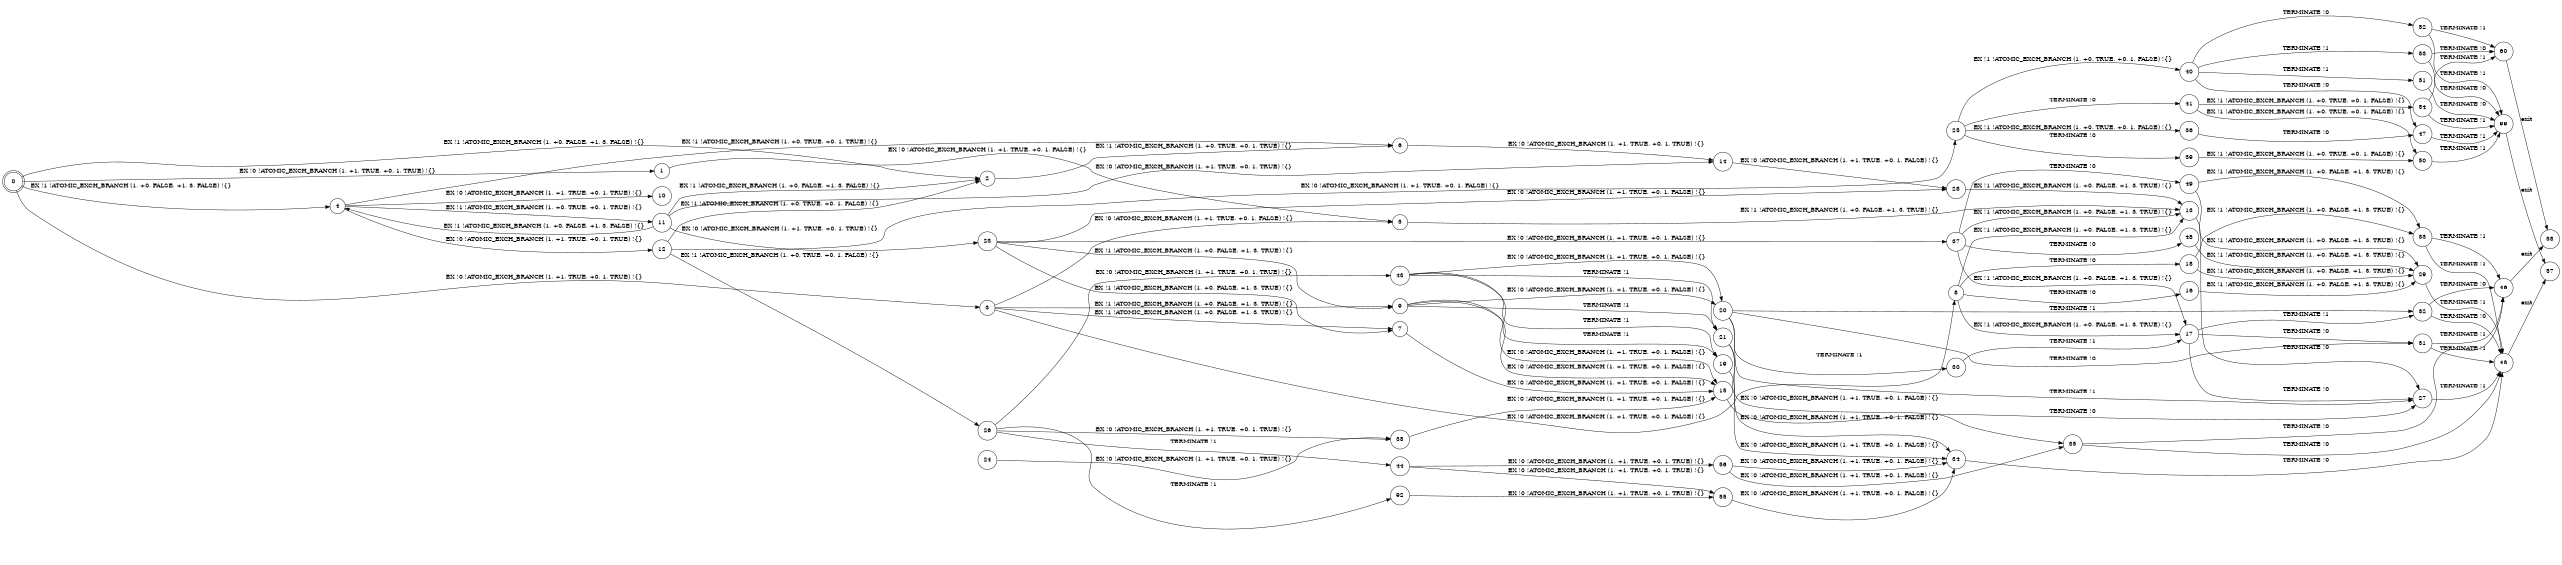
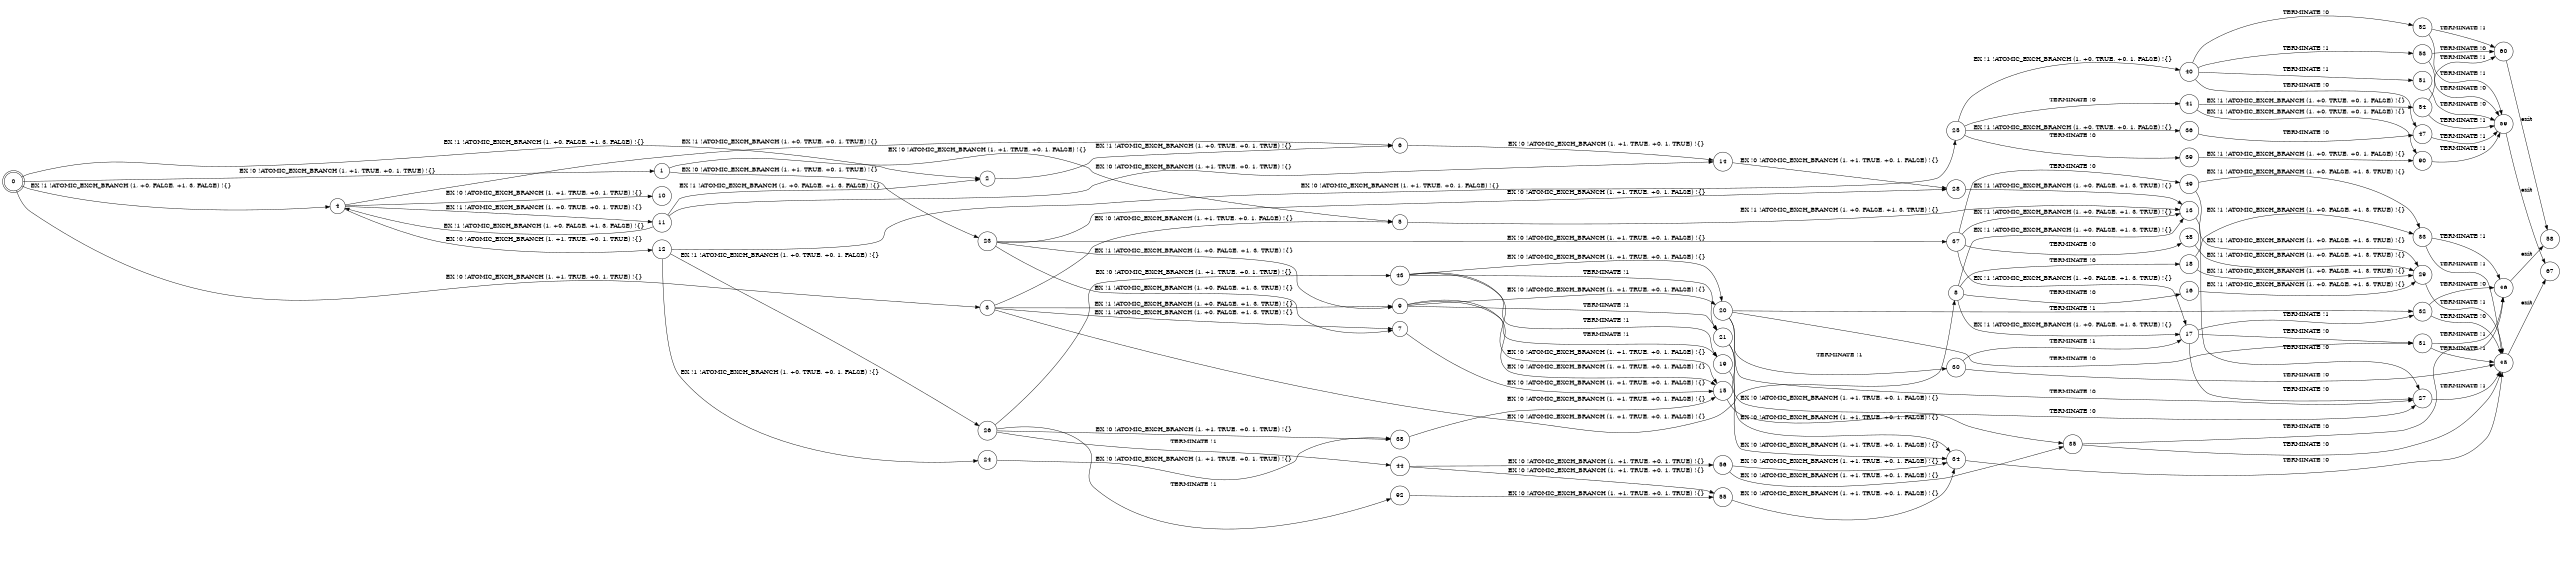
node "99": label "99" -> "59"
node "50": label "50" -> "90"
edge "12" -> "2": now "12" -> "24"
edge "11" -> "23": now "1" -> "23"
node "57": label "57" -> "67"
edge "30" -> "45": added, label "TERMINATE !0"
edge "20" -> "27": label "TERMINATE !1" -> "TERMINATE !0"
